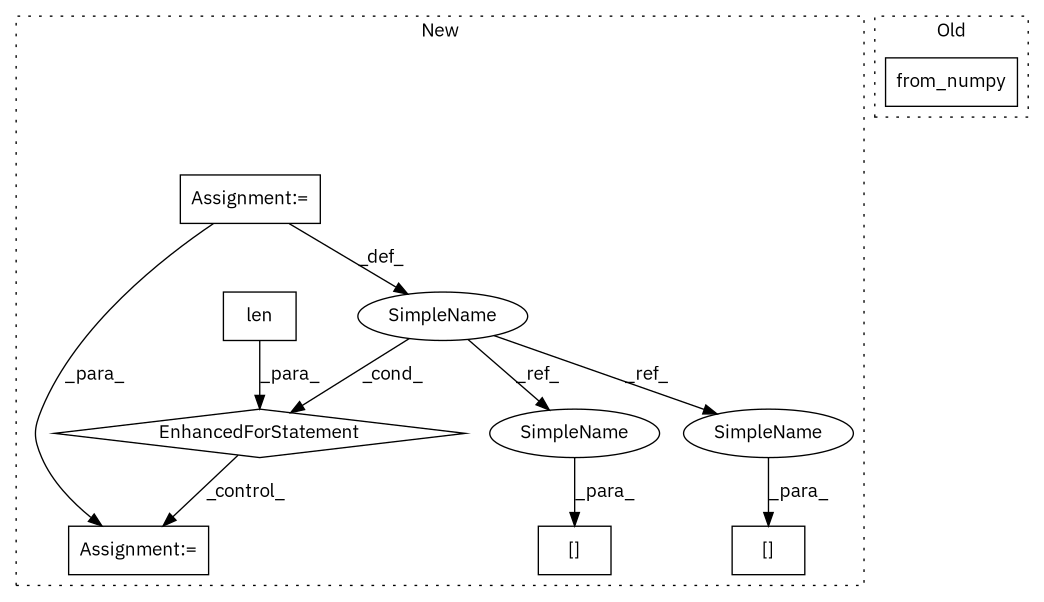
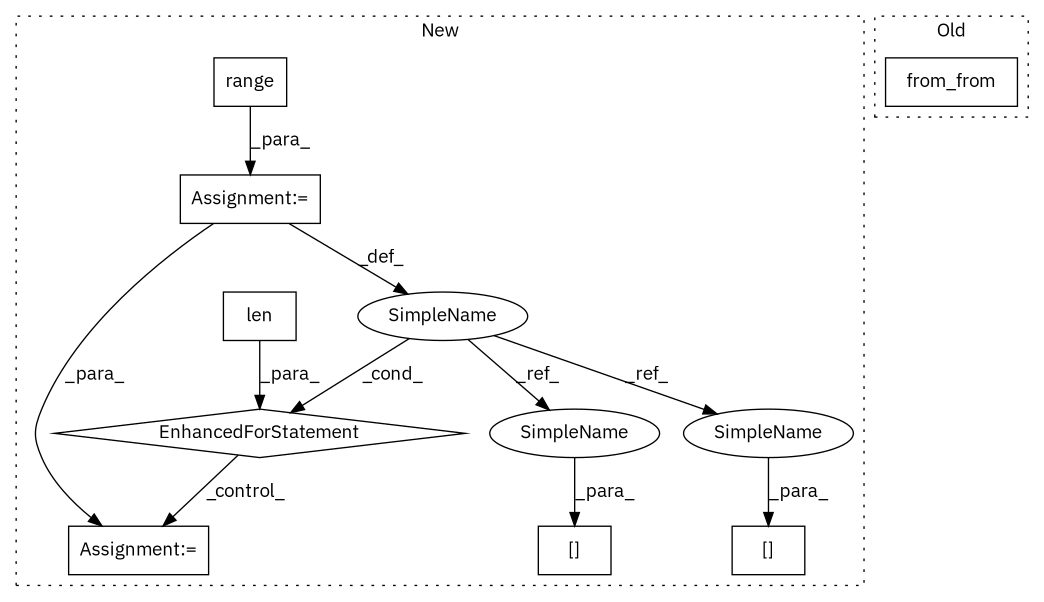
node "range": added
node "from_numpy": label "from_numpy" -> "from_from"
